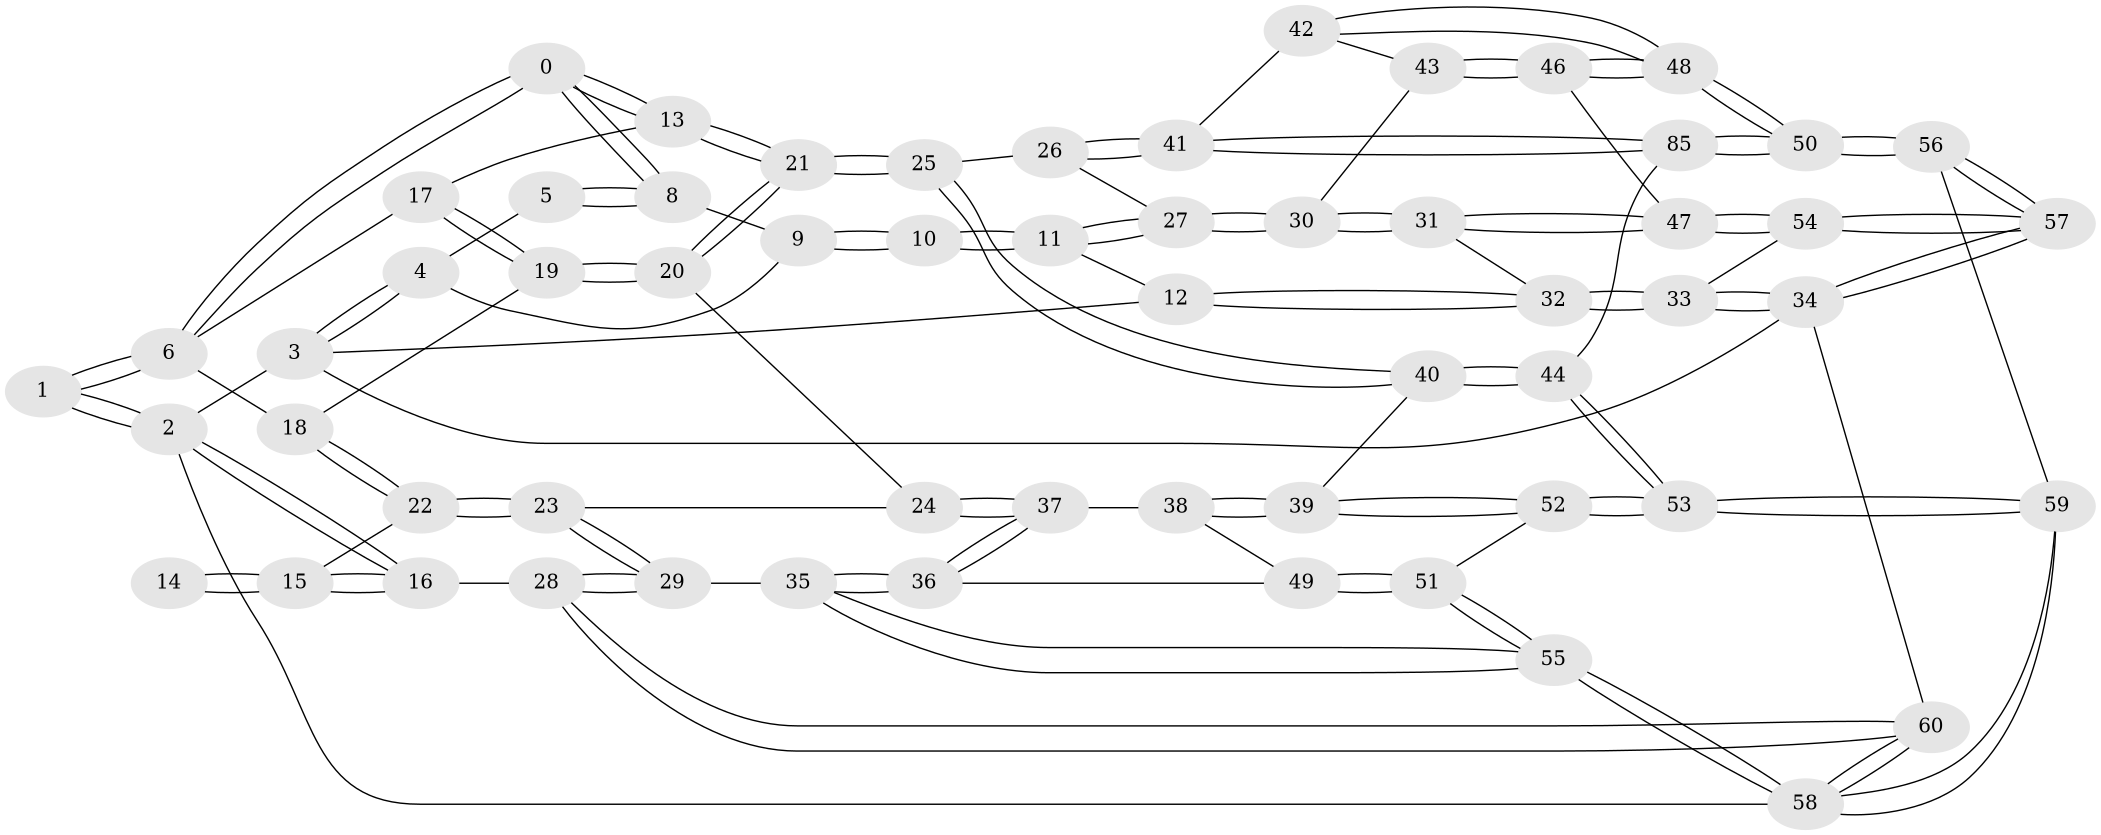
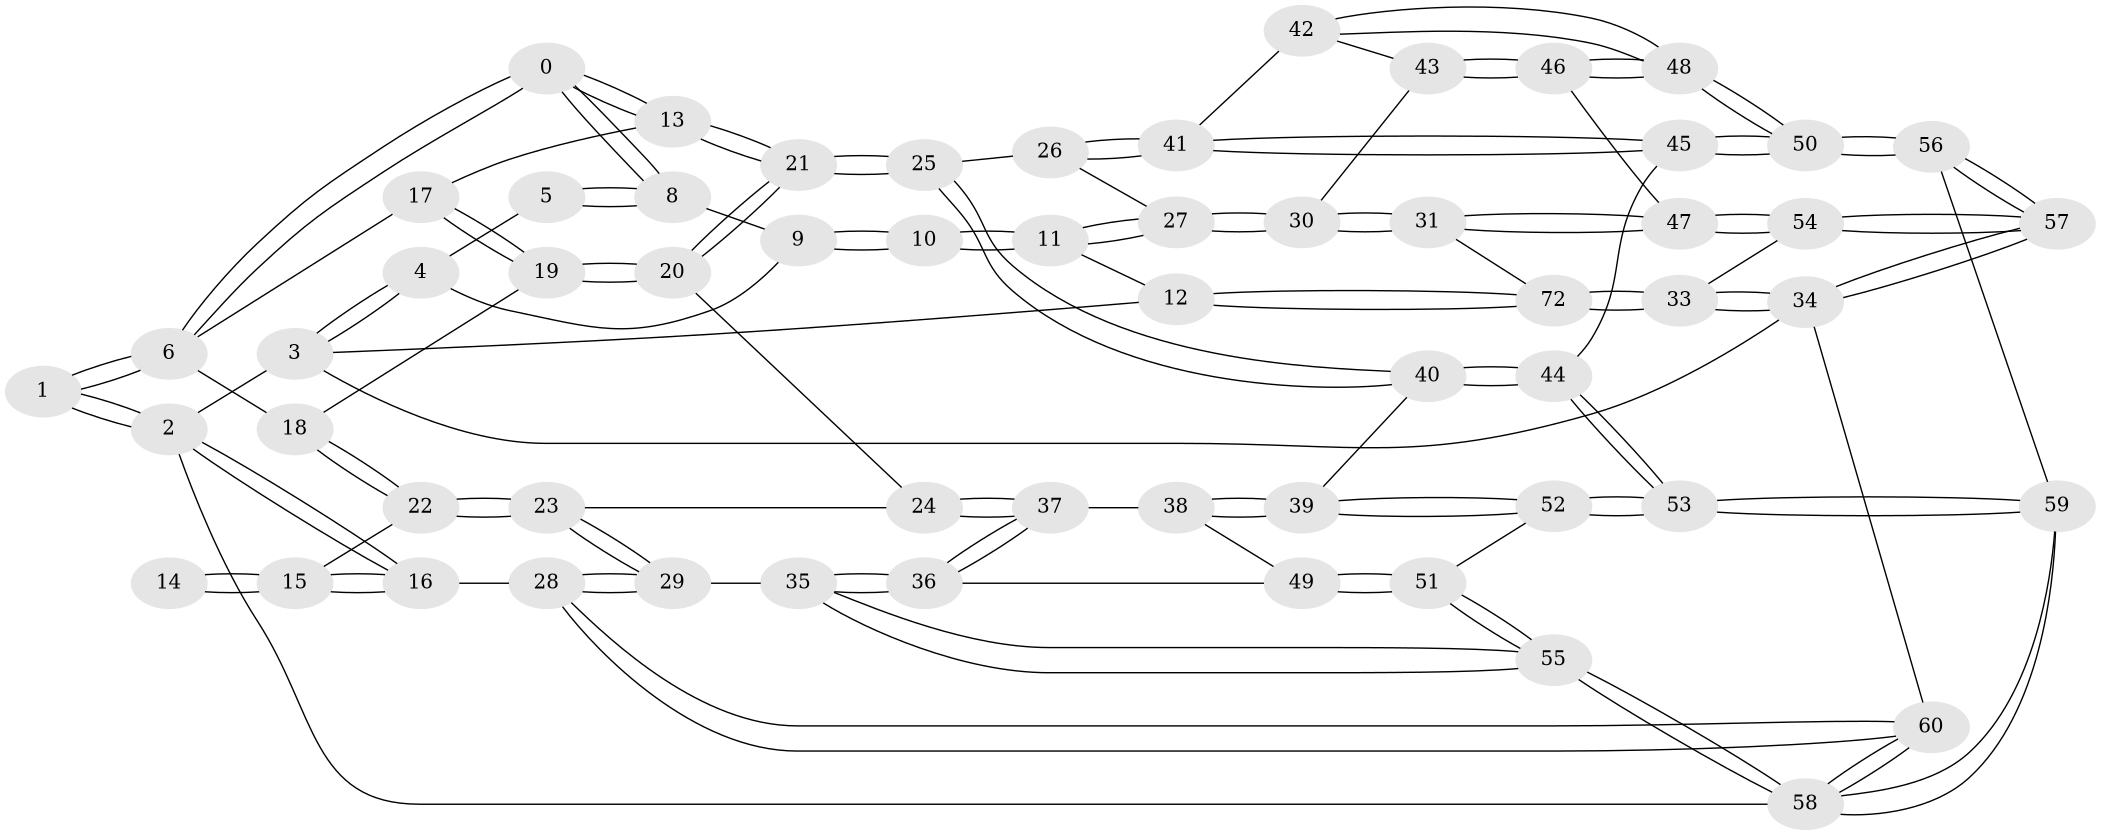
node "85": label "85" -> "45"
node "32": label "32" -> "72"
